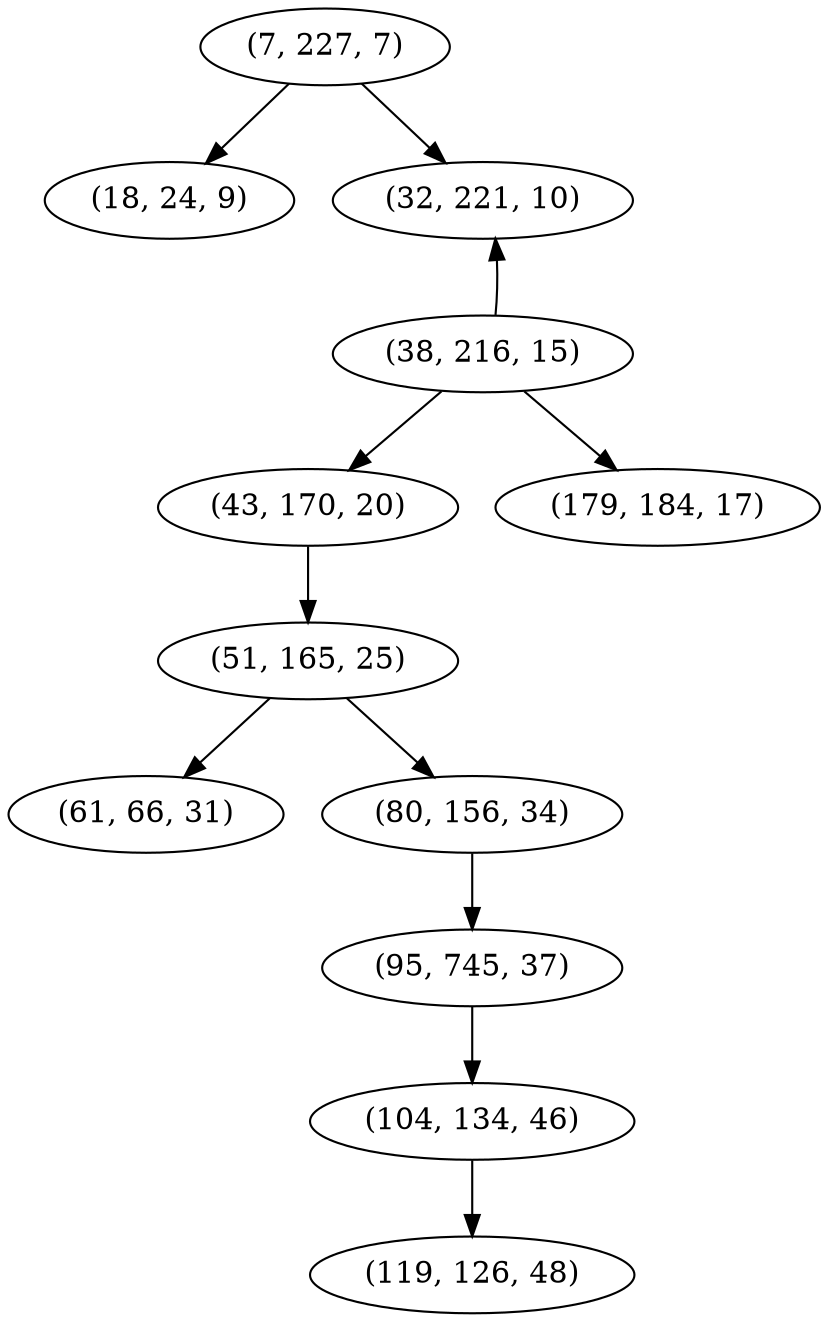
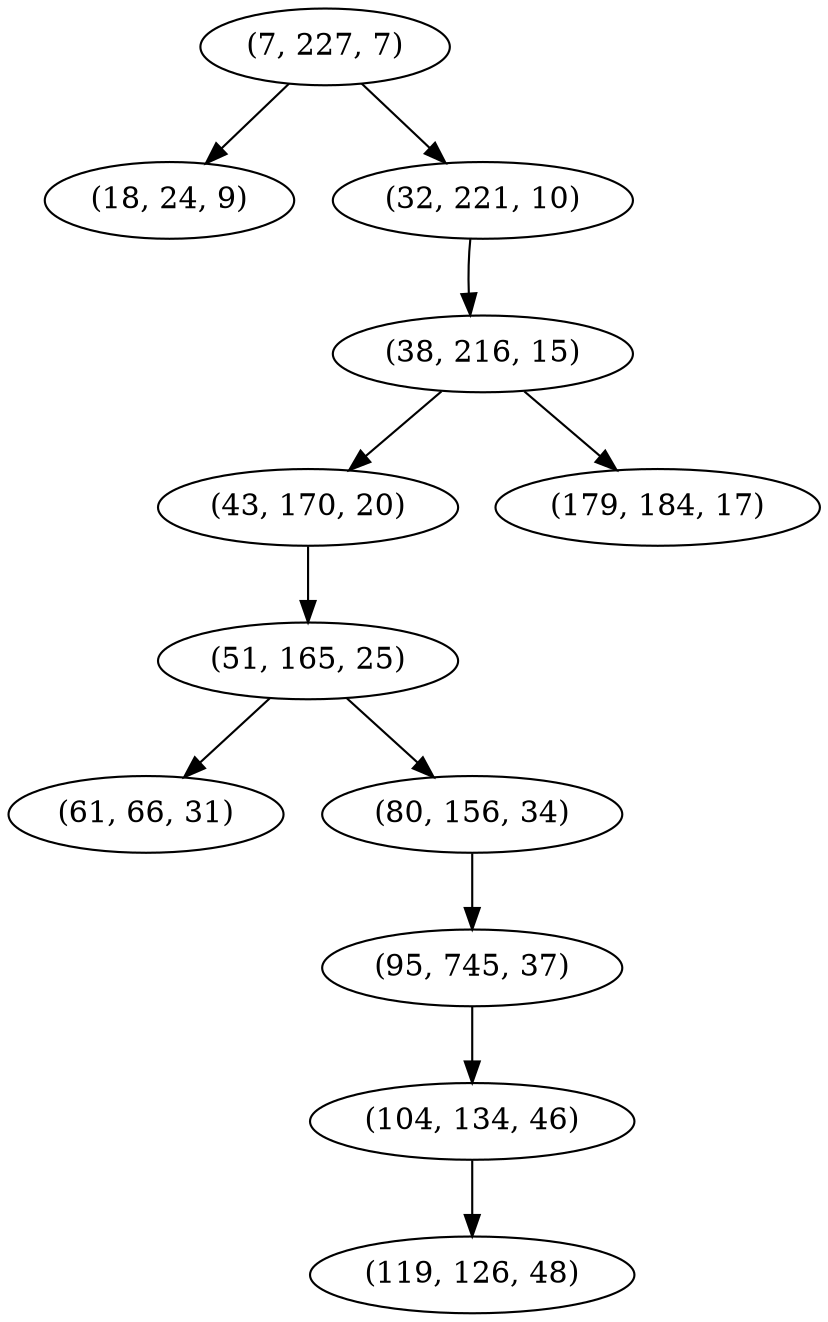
edge "(38, 216, 15)" -> "(32, 221, 10)": reversed
